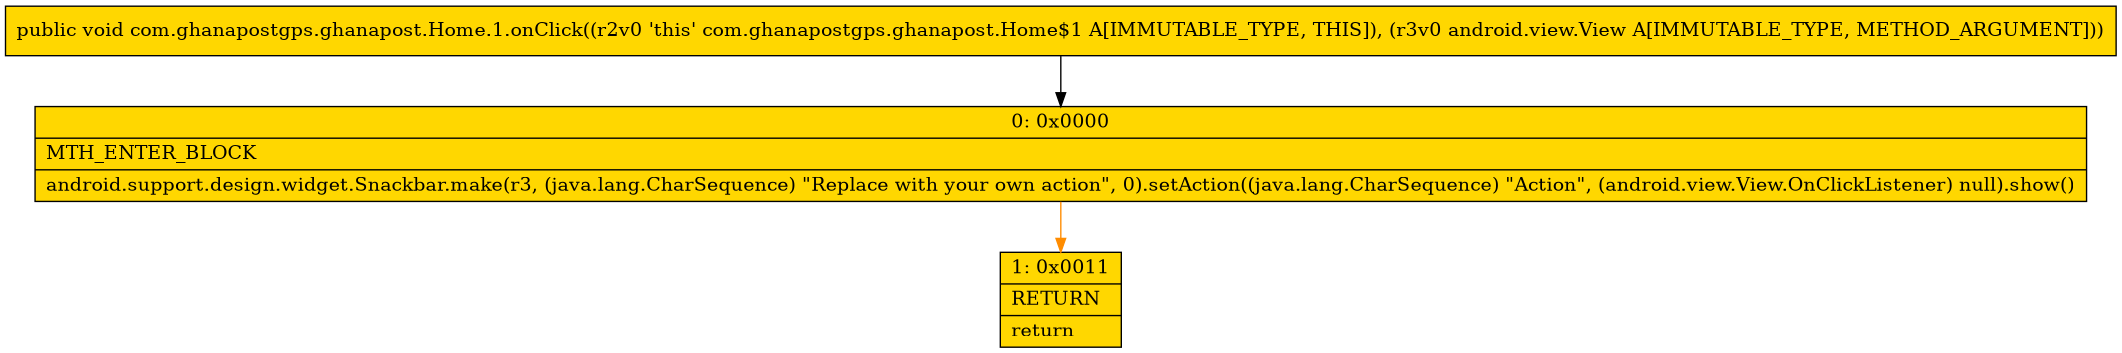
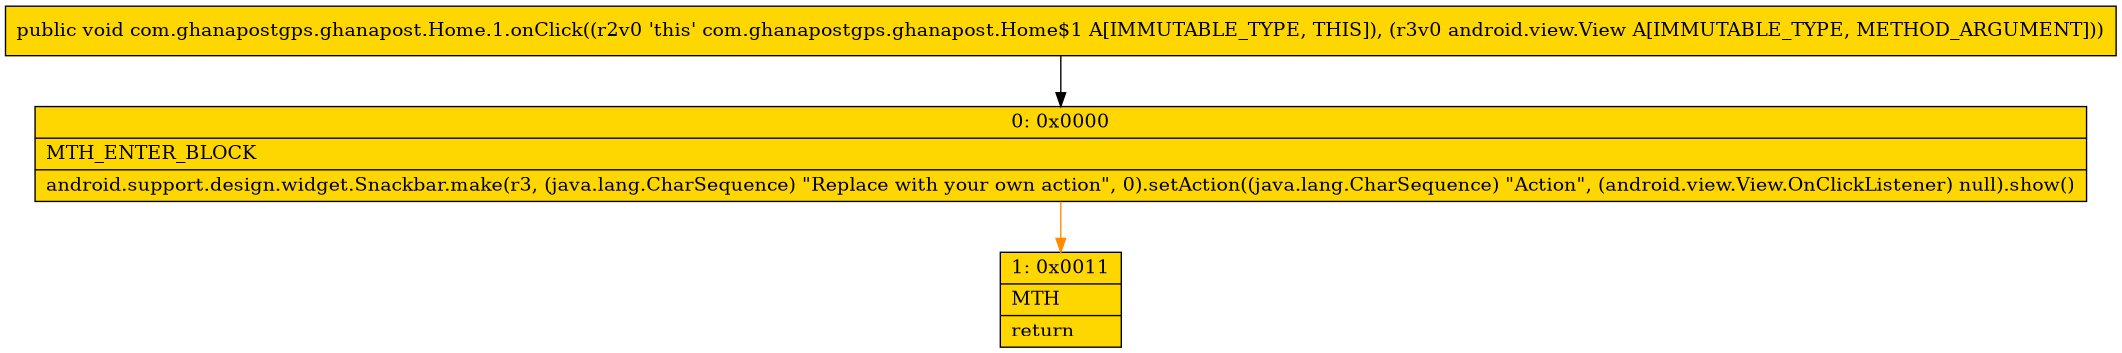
node "1: 0x0011": text "RETURN" -> "MTH"
